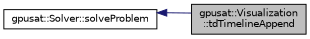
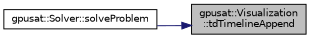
edge "gpusat::Visualization ::tdTimelineAppend" -> "gpusat::Solver::solveProblem": reversed
